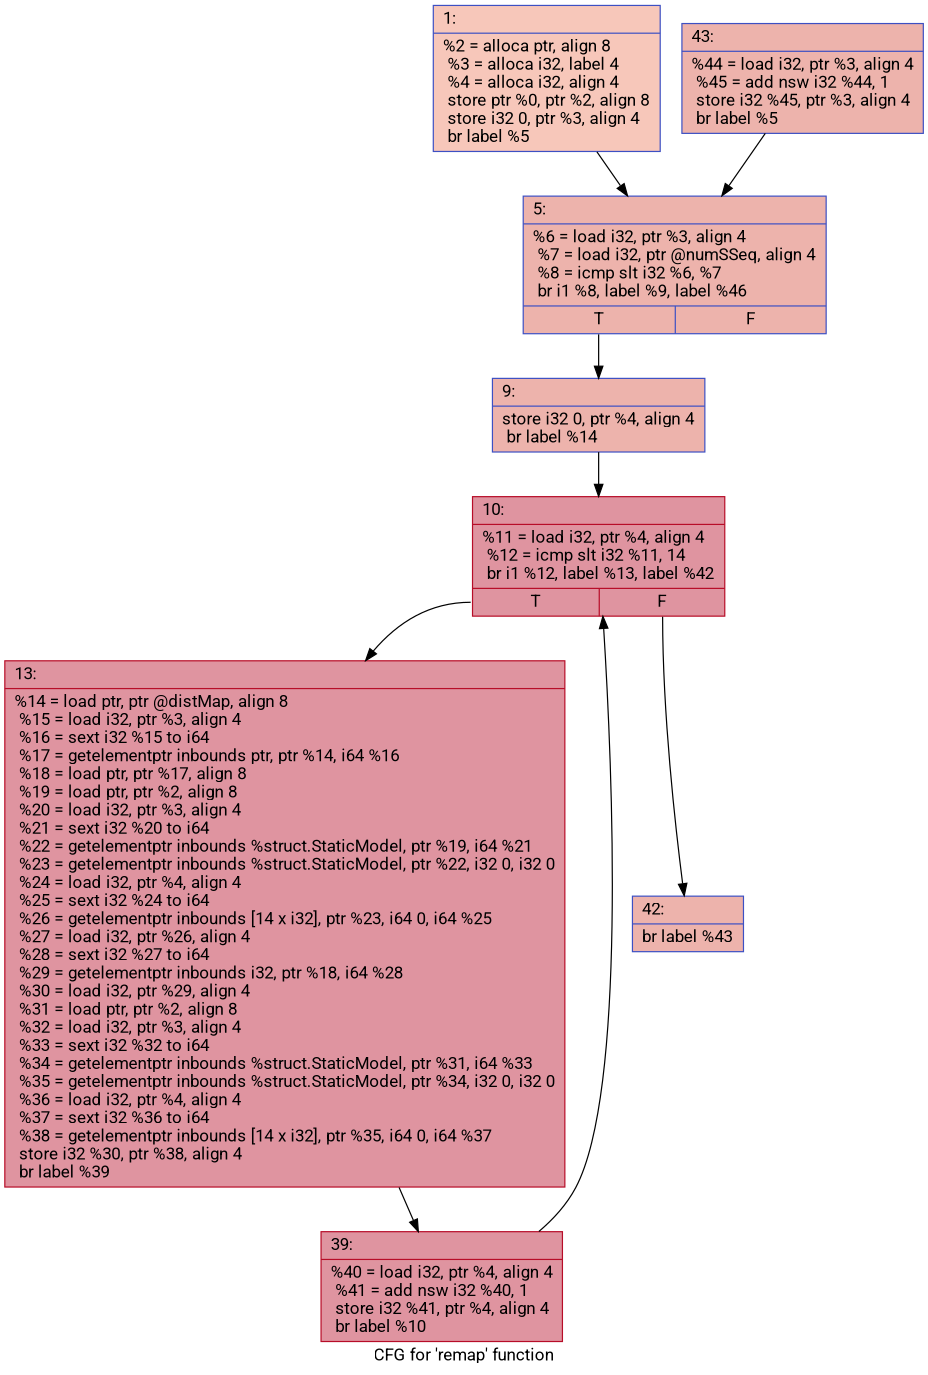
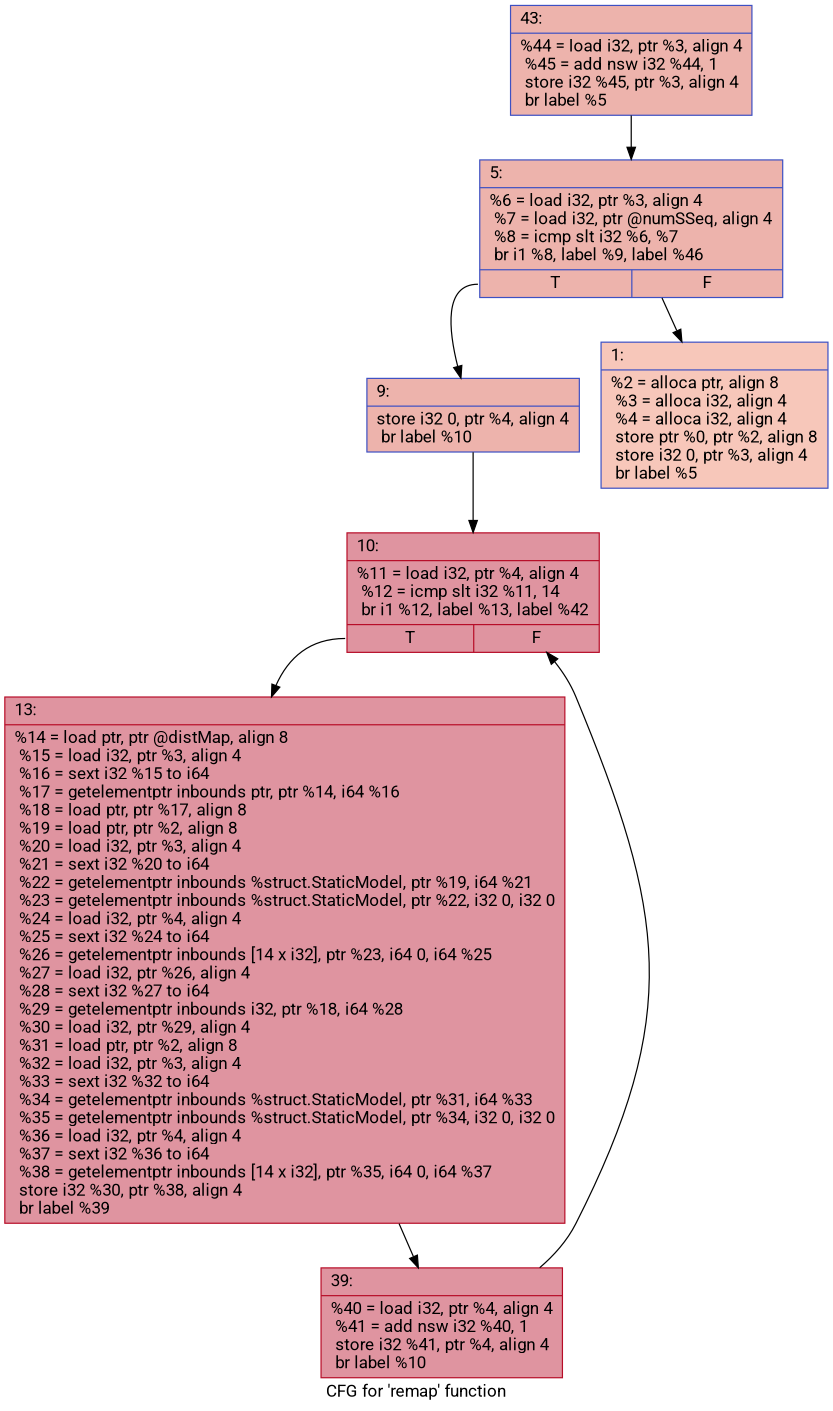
node "1:": text "%3 = alloca i32, label 4" -> "%3 = alloca i32, align 4"
edge "1:" -> "5:": reversed
node "9:": text "br label %14" -> "br label %10"
node "42:": removed
